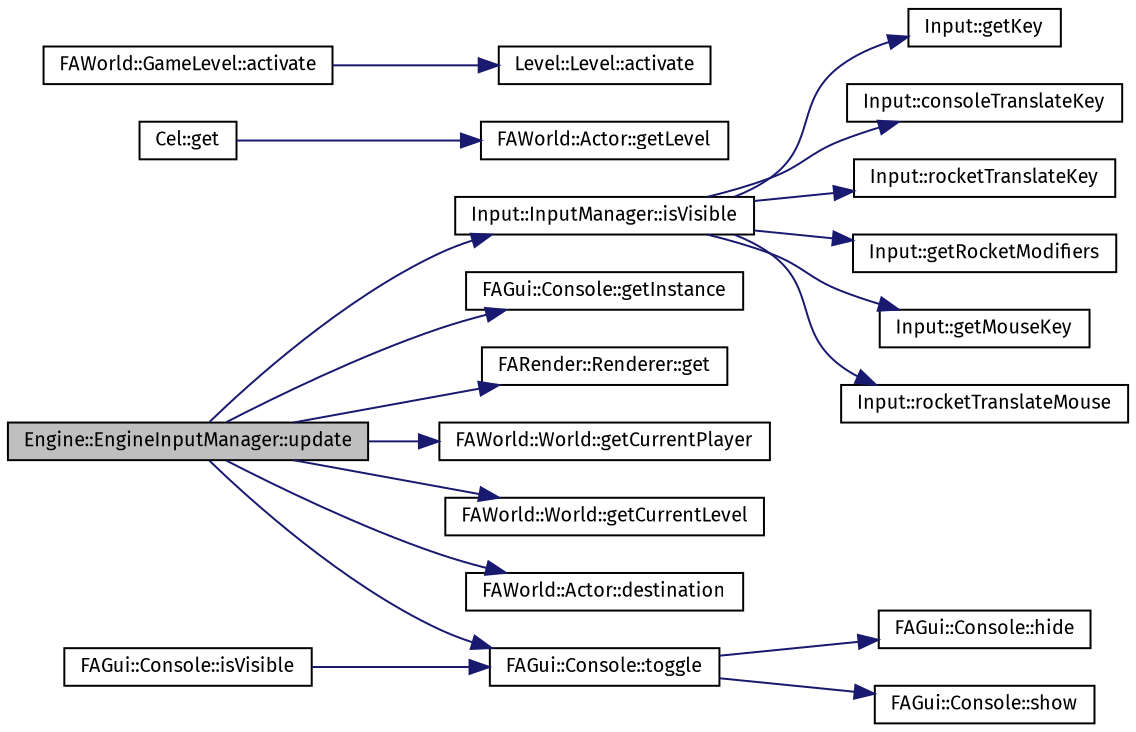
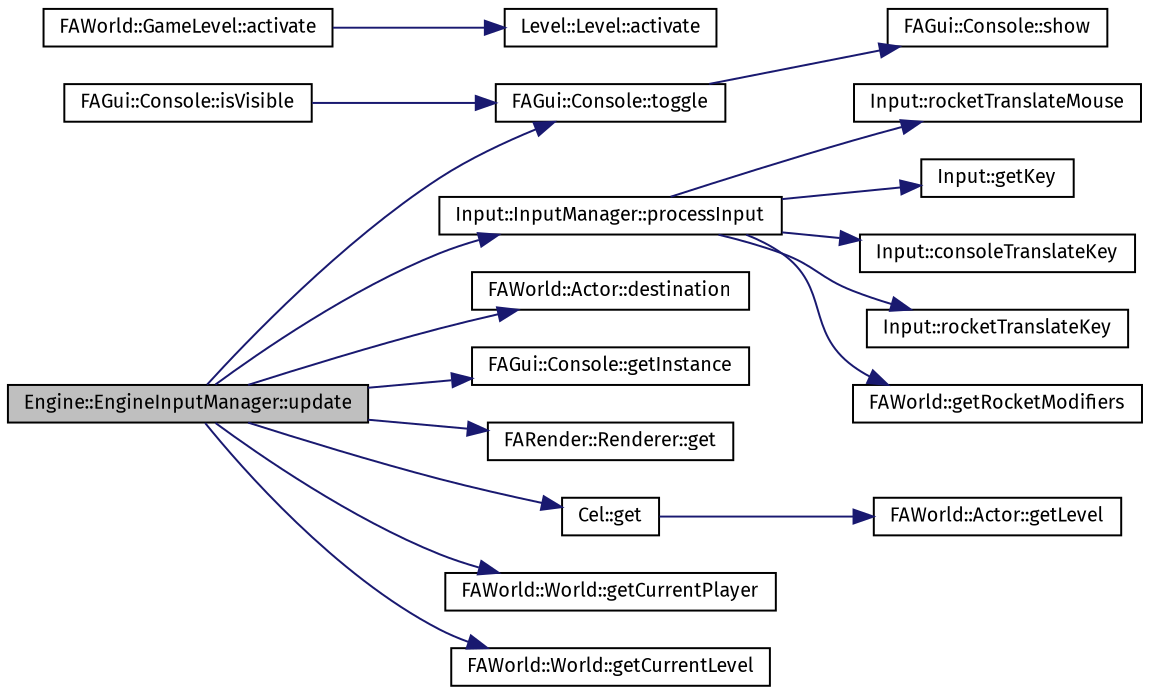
node "Input::InputManager::isVisible": label "Input::InputManager::isVisible" -> "Input::InputManager::processInput"
node "Input::getRocketModifiers": label "Input::getRocketModifiers" -> "FAWorld::getRocketModifiers"
node "Input::getMouseKey": removed
edge "Engine::EngineInputManager::update" -> "Cel::get": added
node "FAGui::Console::hide": removed
